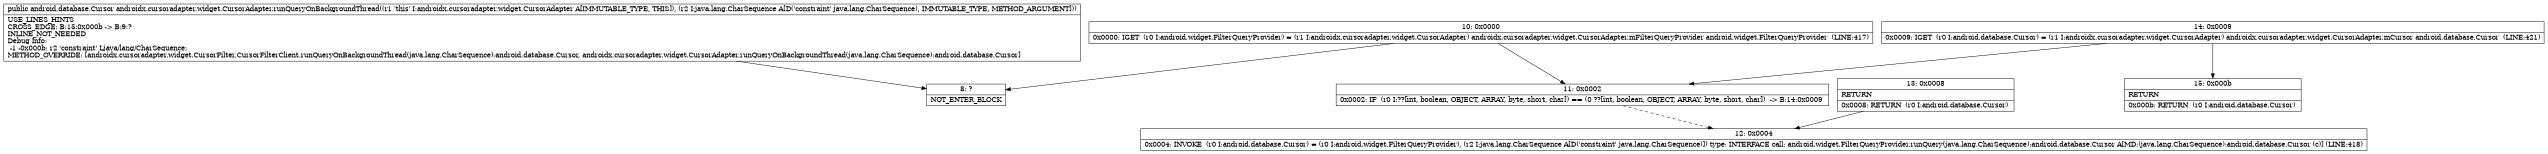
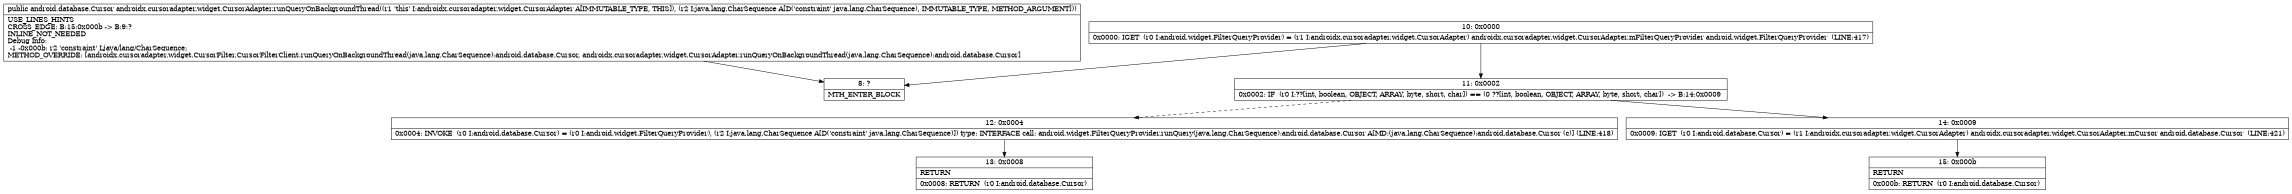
edge "14: 0x0009" -> "11: 0x0002": reversed
node "8: ?": text "NOT_ENTER_BLOCK" -> "MTH_ENTER_BLOCK"
edge "13: 0x0008" -> "12: 0x0004": reversed
